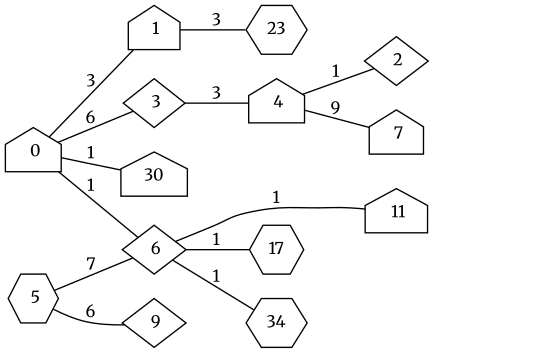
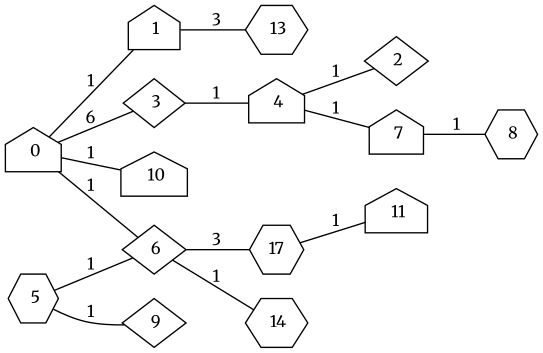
node "23": label "23" -> "13"
edge "1" -- "0": label "3" -> "1"
edge "3" -- "4": label "3" -> "1"
edge "4" -- "7": label "9" -> "1"
node "8": added
node "30": label "30" -> "10"
edge "11" -- "6": now "11" -- "17"
edge "6" -- "17": label "1" -> "3"
edge "6" -- "5": label "7" -> "1"
edge "5" -- "9": label "6" -> "1"
node "34": label "34" -> "14"
